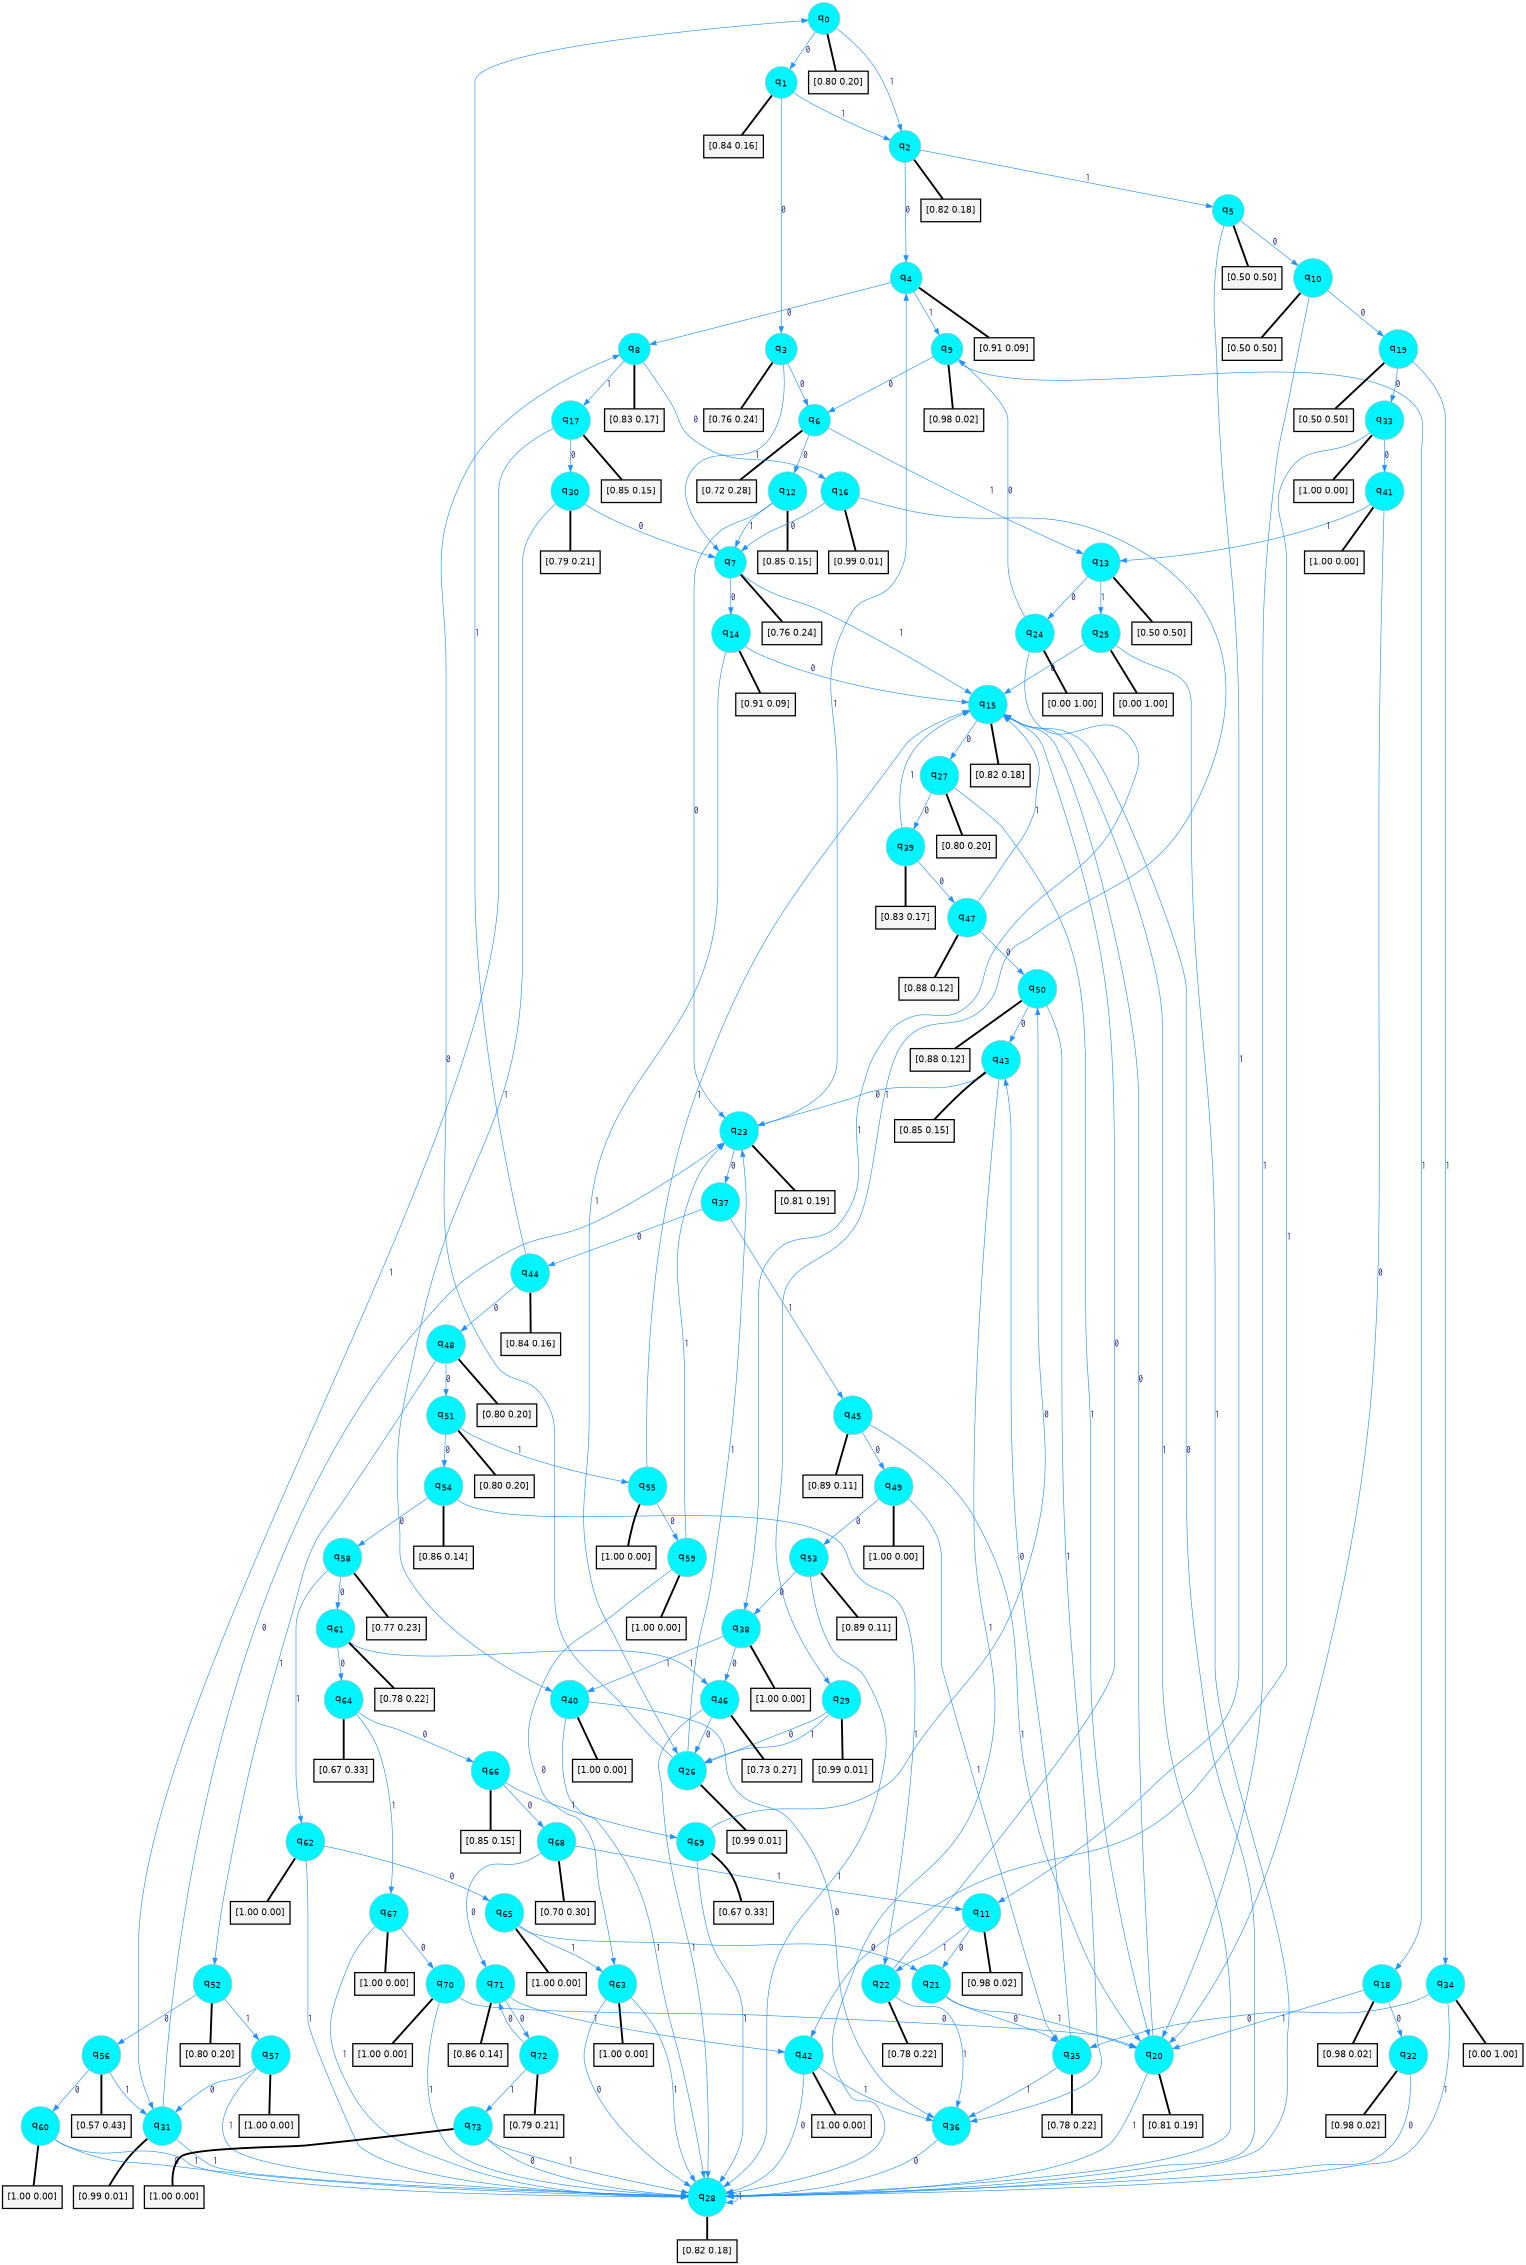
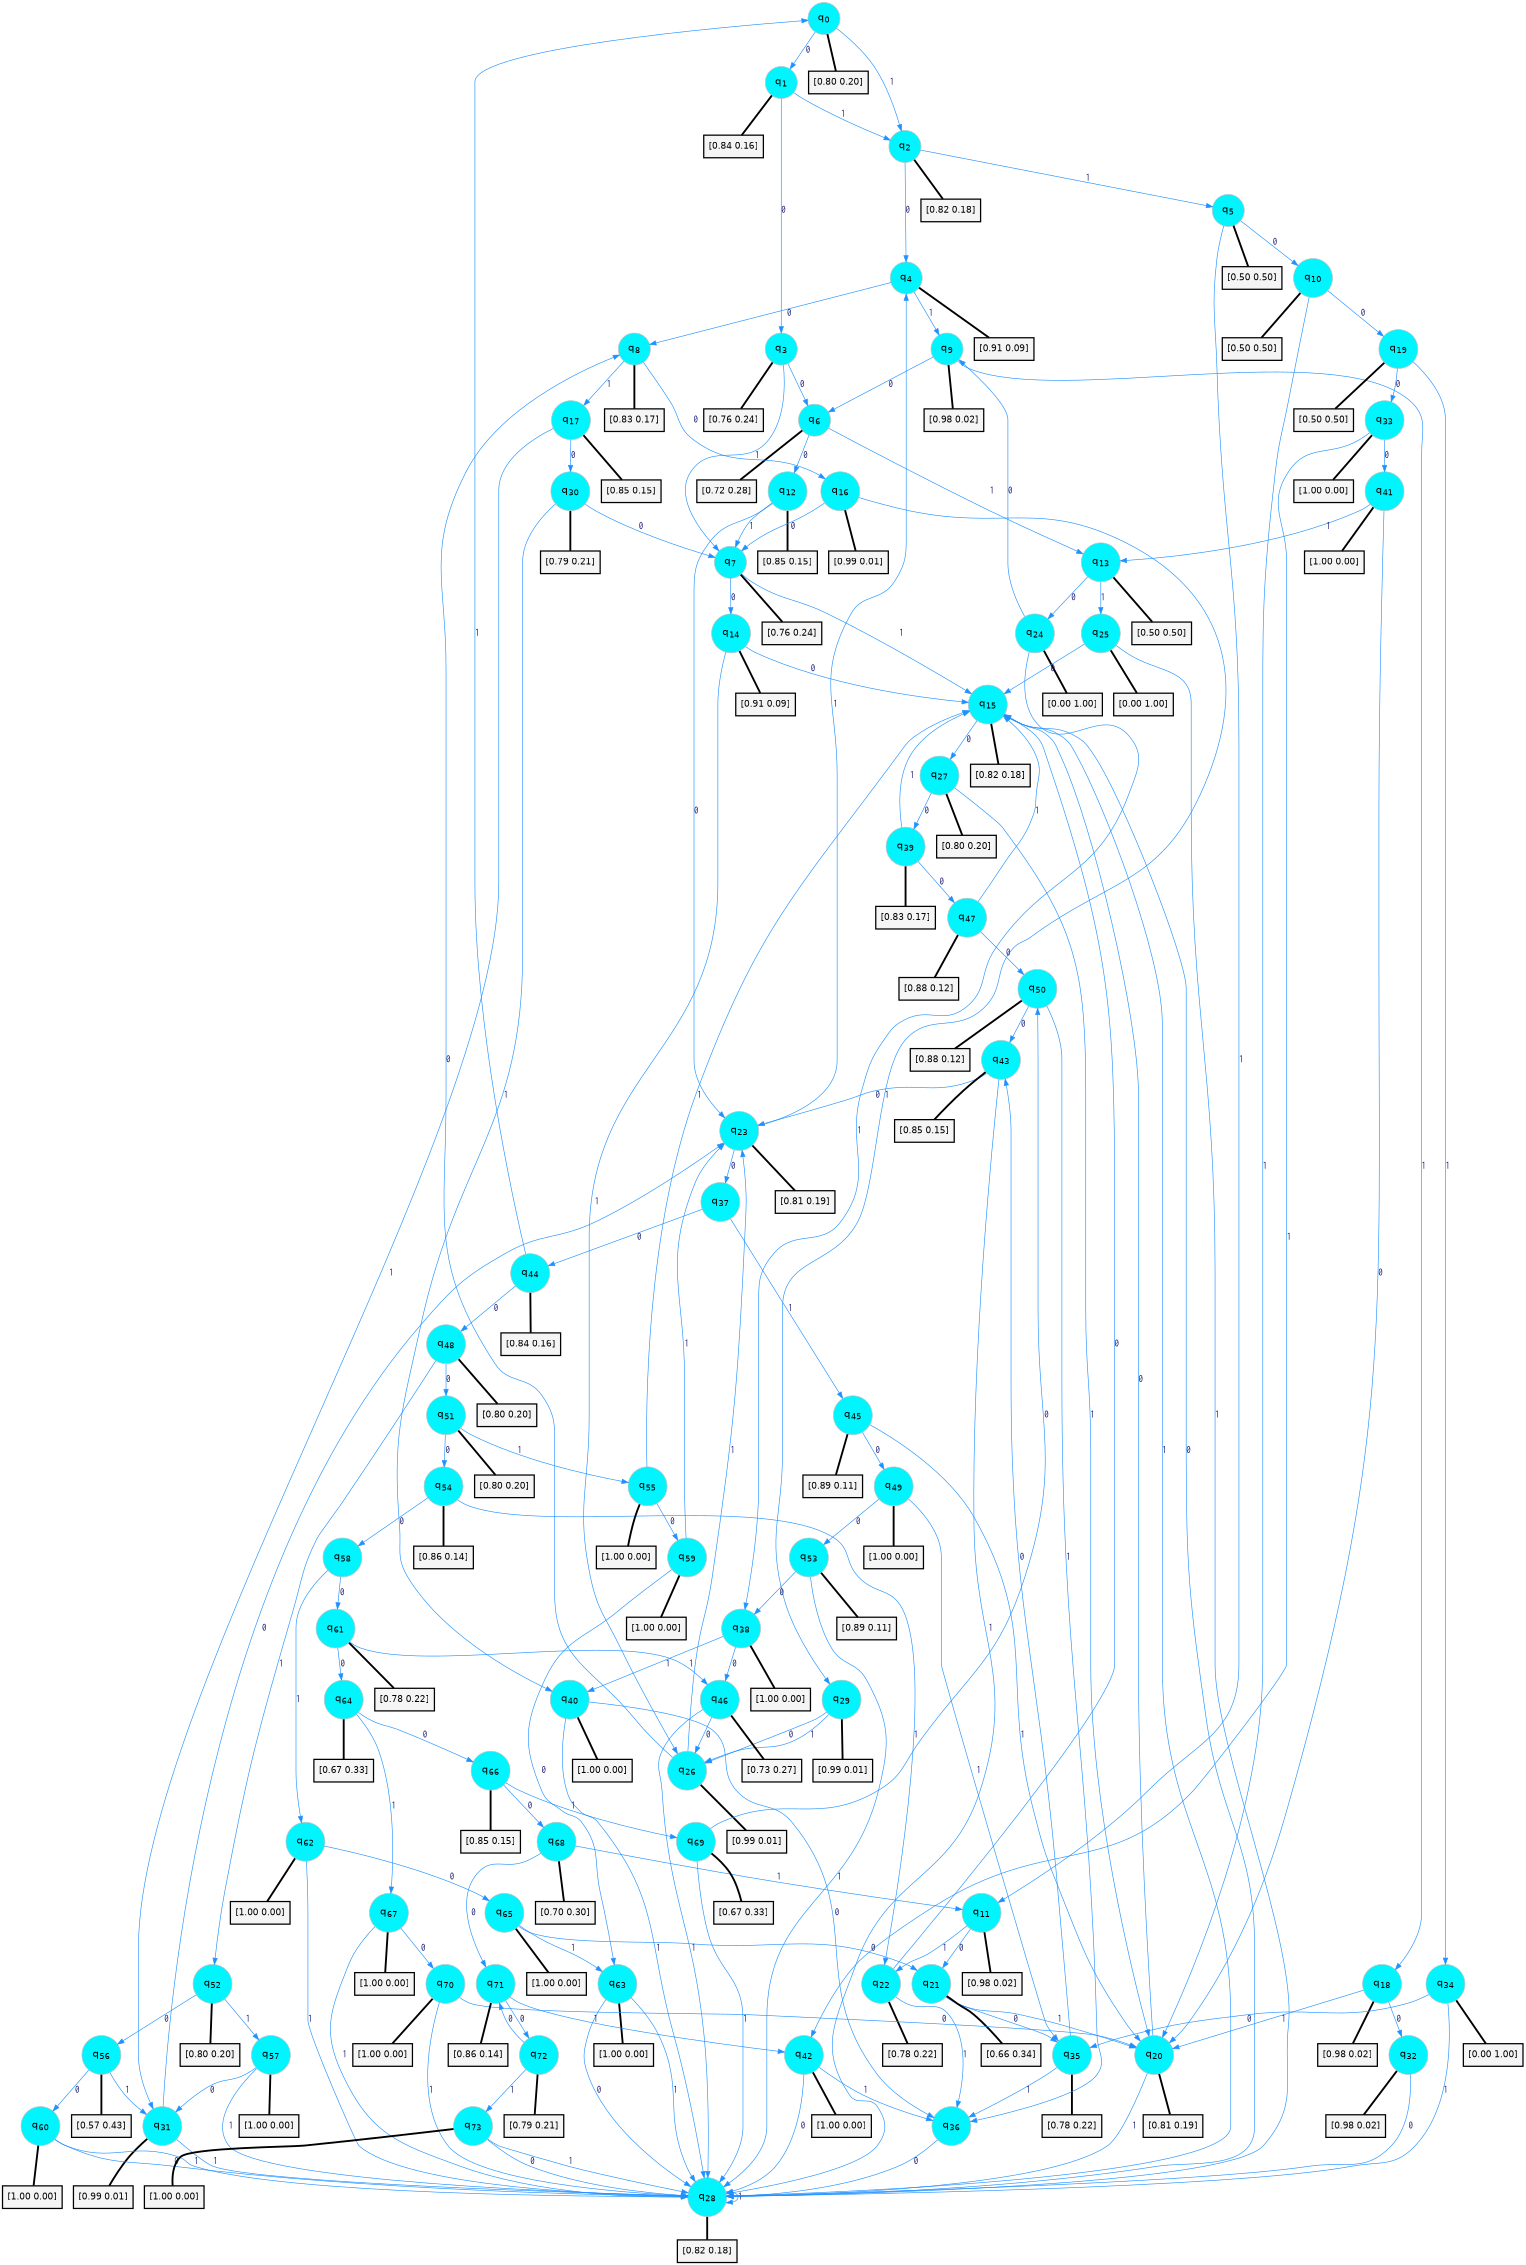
node "[0.77 0.23]": removed
node "[0.66 0.34]": added
